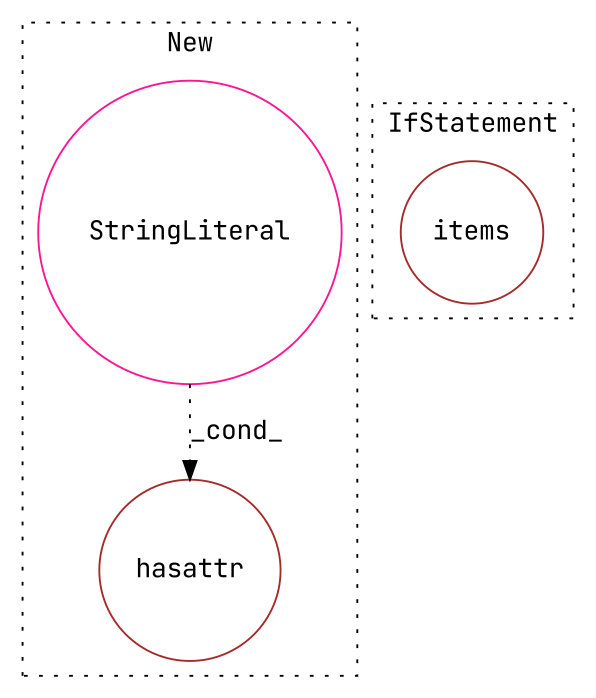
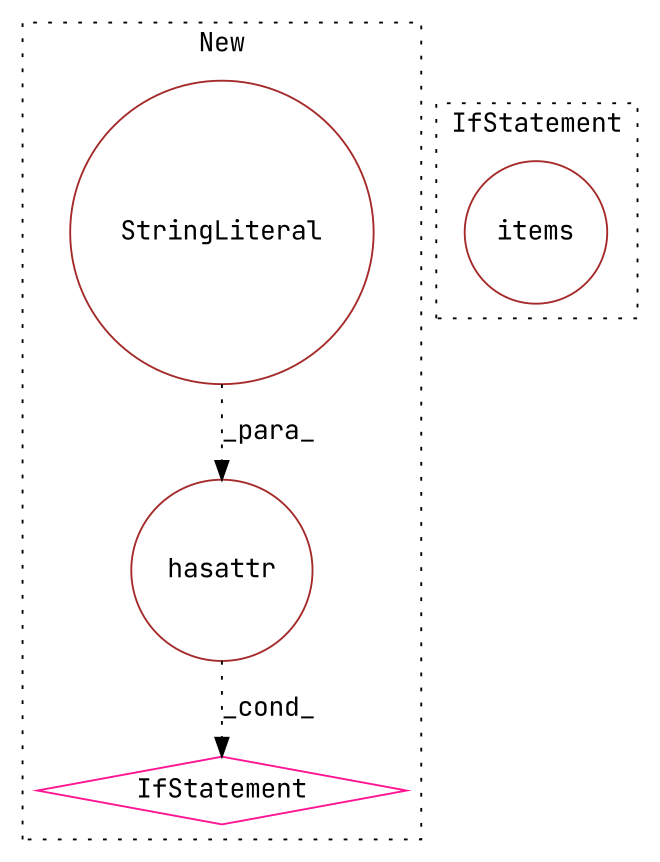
node "StringLiteral": color deeppink -> brown
edge "StringLiteral" -> "hasattr": label "_cond_" -> "_para_"
node "IfStatement": added
